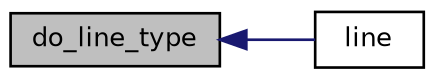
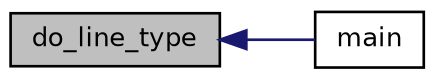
node "line": label "line" -> "main"
